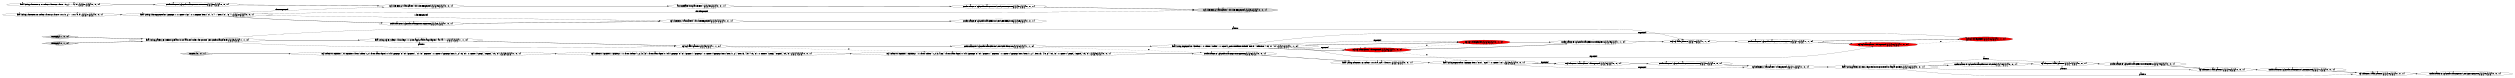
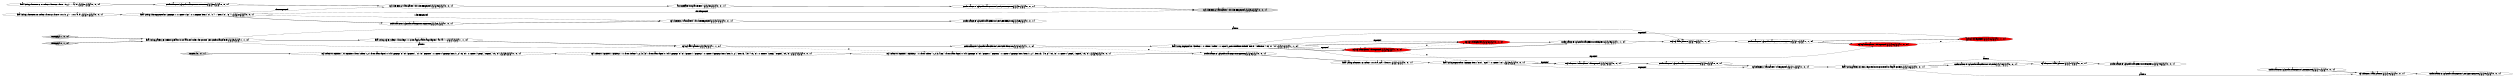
node "sql(selectRow).fails(pattern)@@@16@@@['0', '0', '1']": removed
